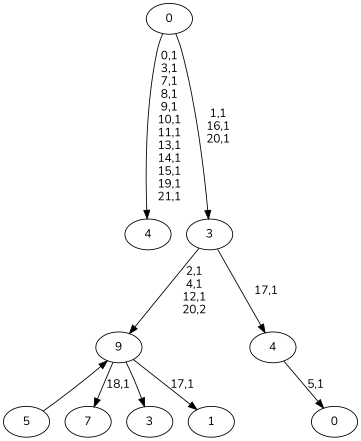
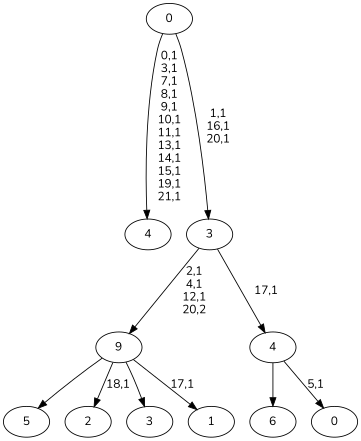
edge "5" -> "9": reversed
node "7": label "7" -> "2"
node "6": added
